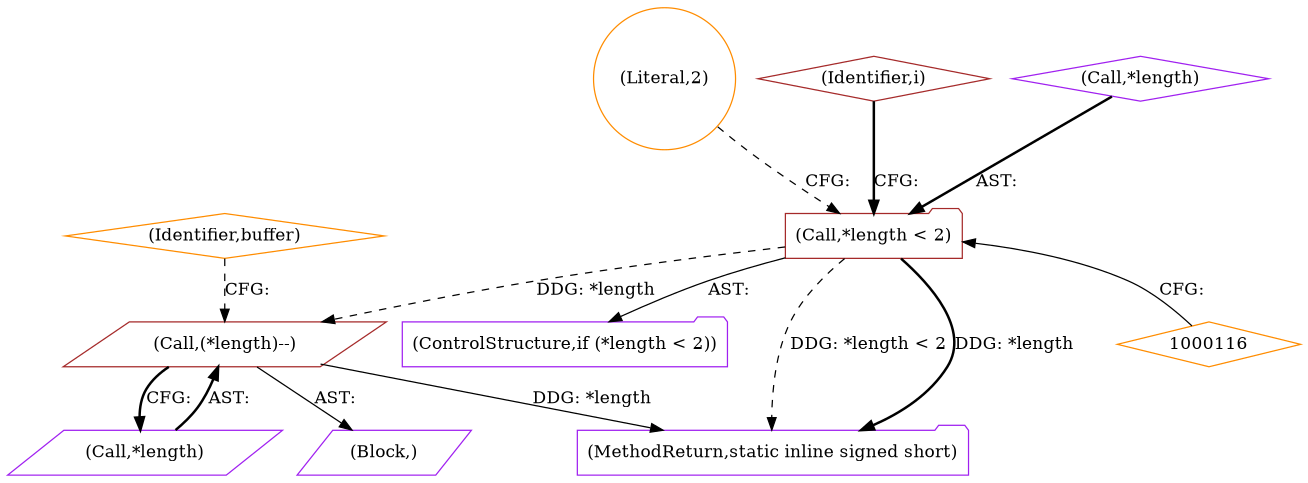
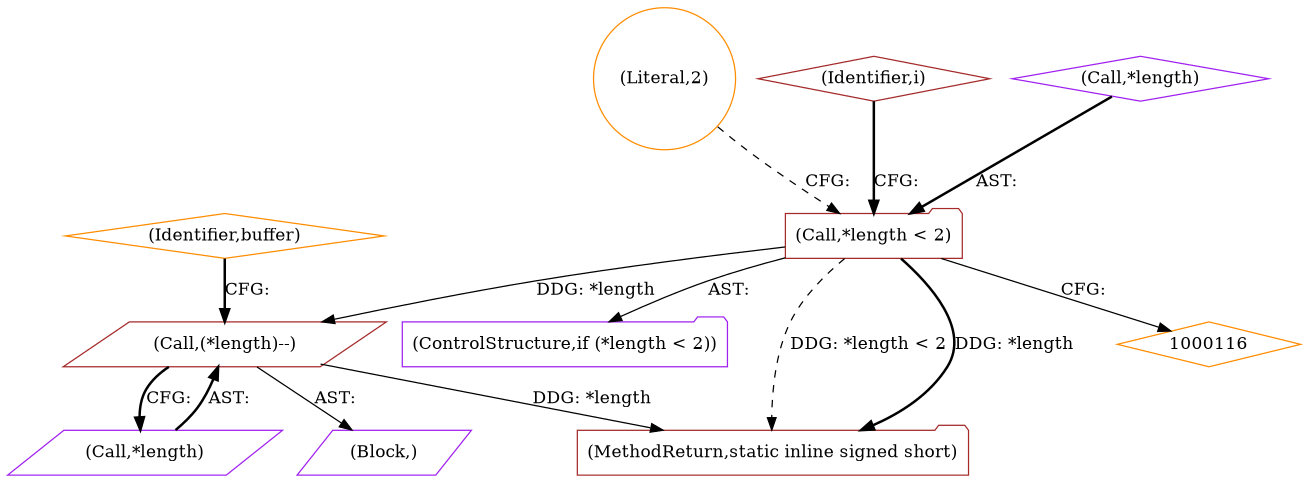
edge "1000116" -> "(Call,*length < 2)": reversed
edge "(Call,*length < 2)" -> "(Call,(*length)--)": style dashed -> solid
edge "(Identifier,buffer)" -> "(Call,(*length)--)": style dashed -> bold
node "(MethodReturn,static inline signed short)": color purple -> brown
